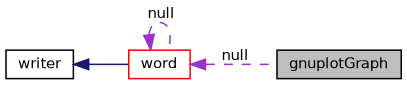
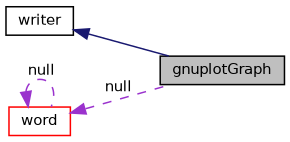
edge "word" -> "writer": now "gnuplotGraph" -> "writer"
